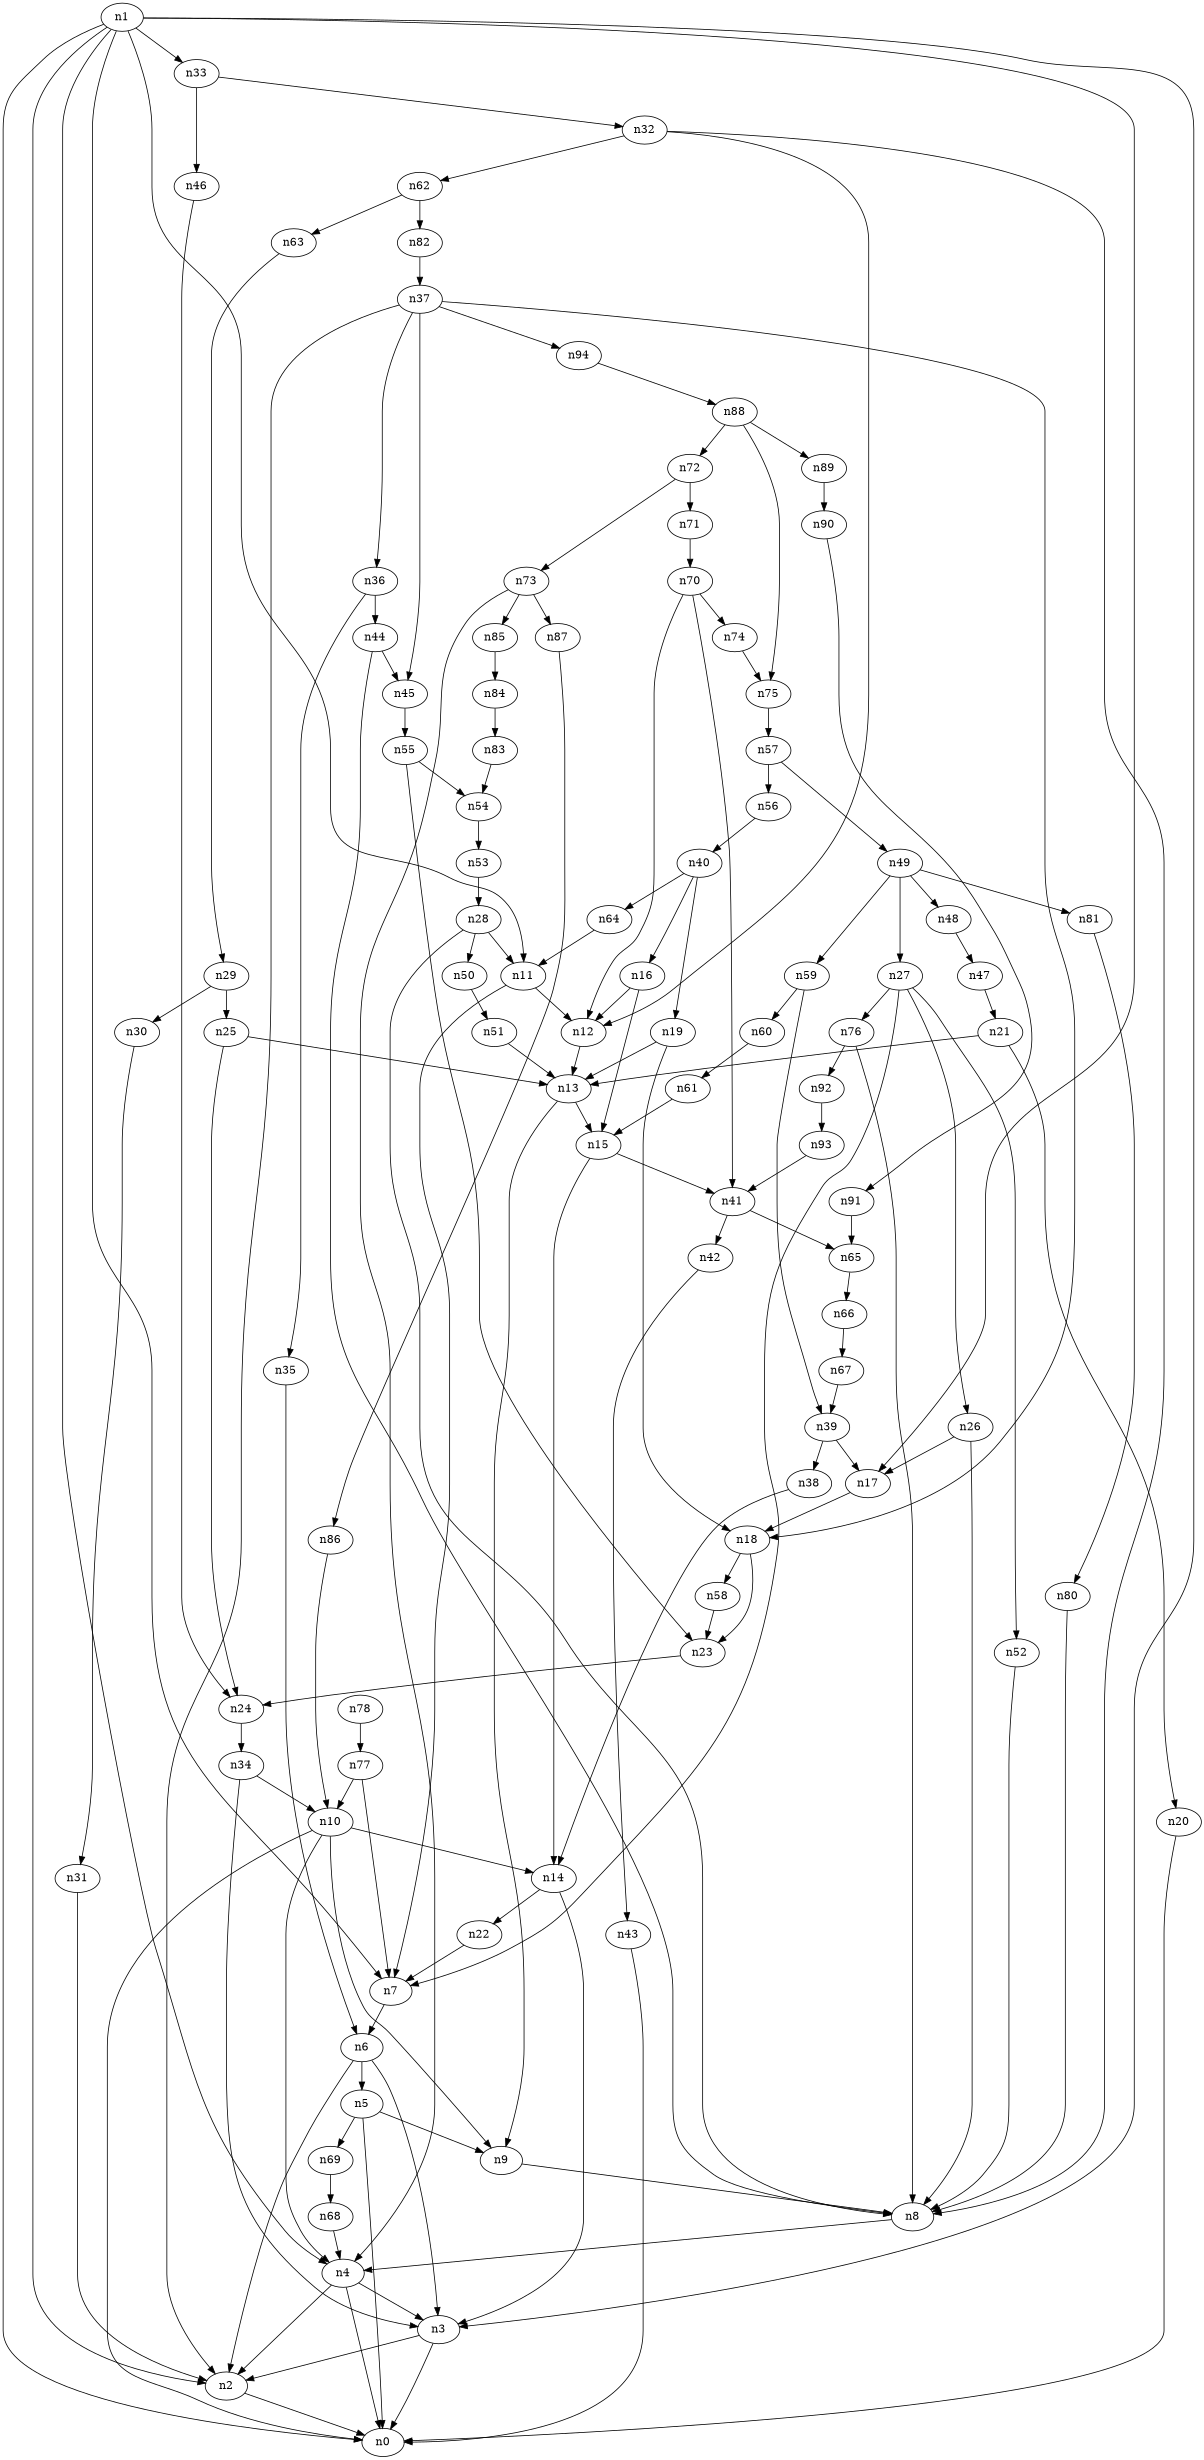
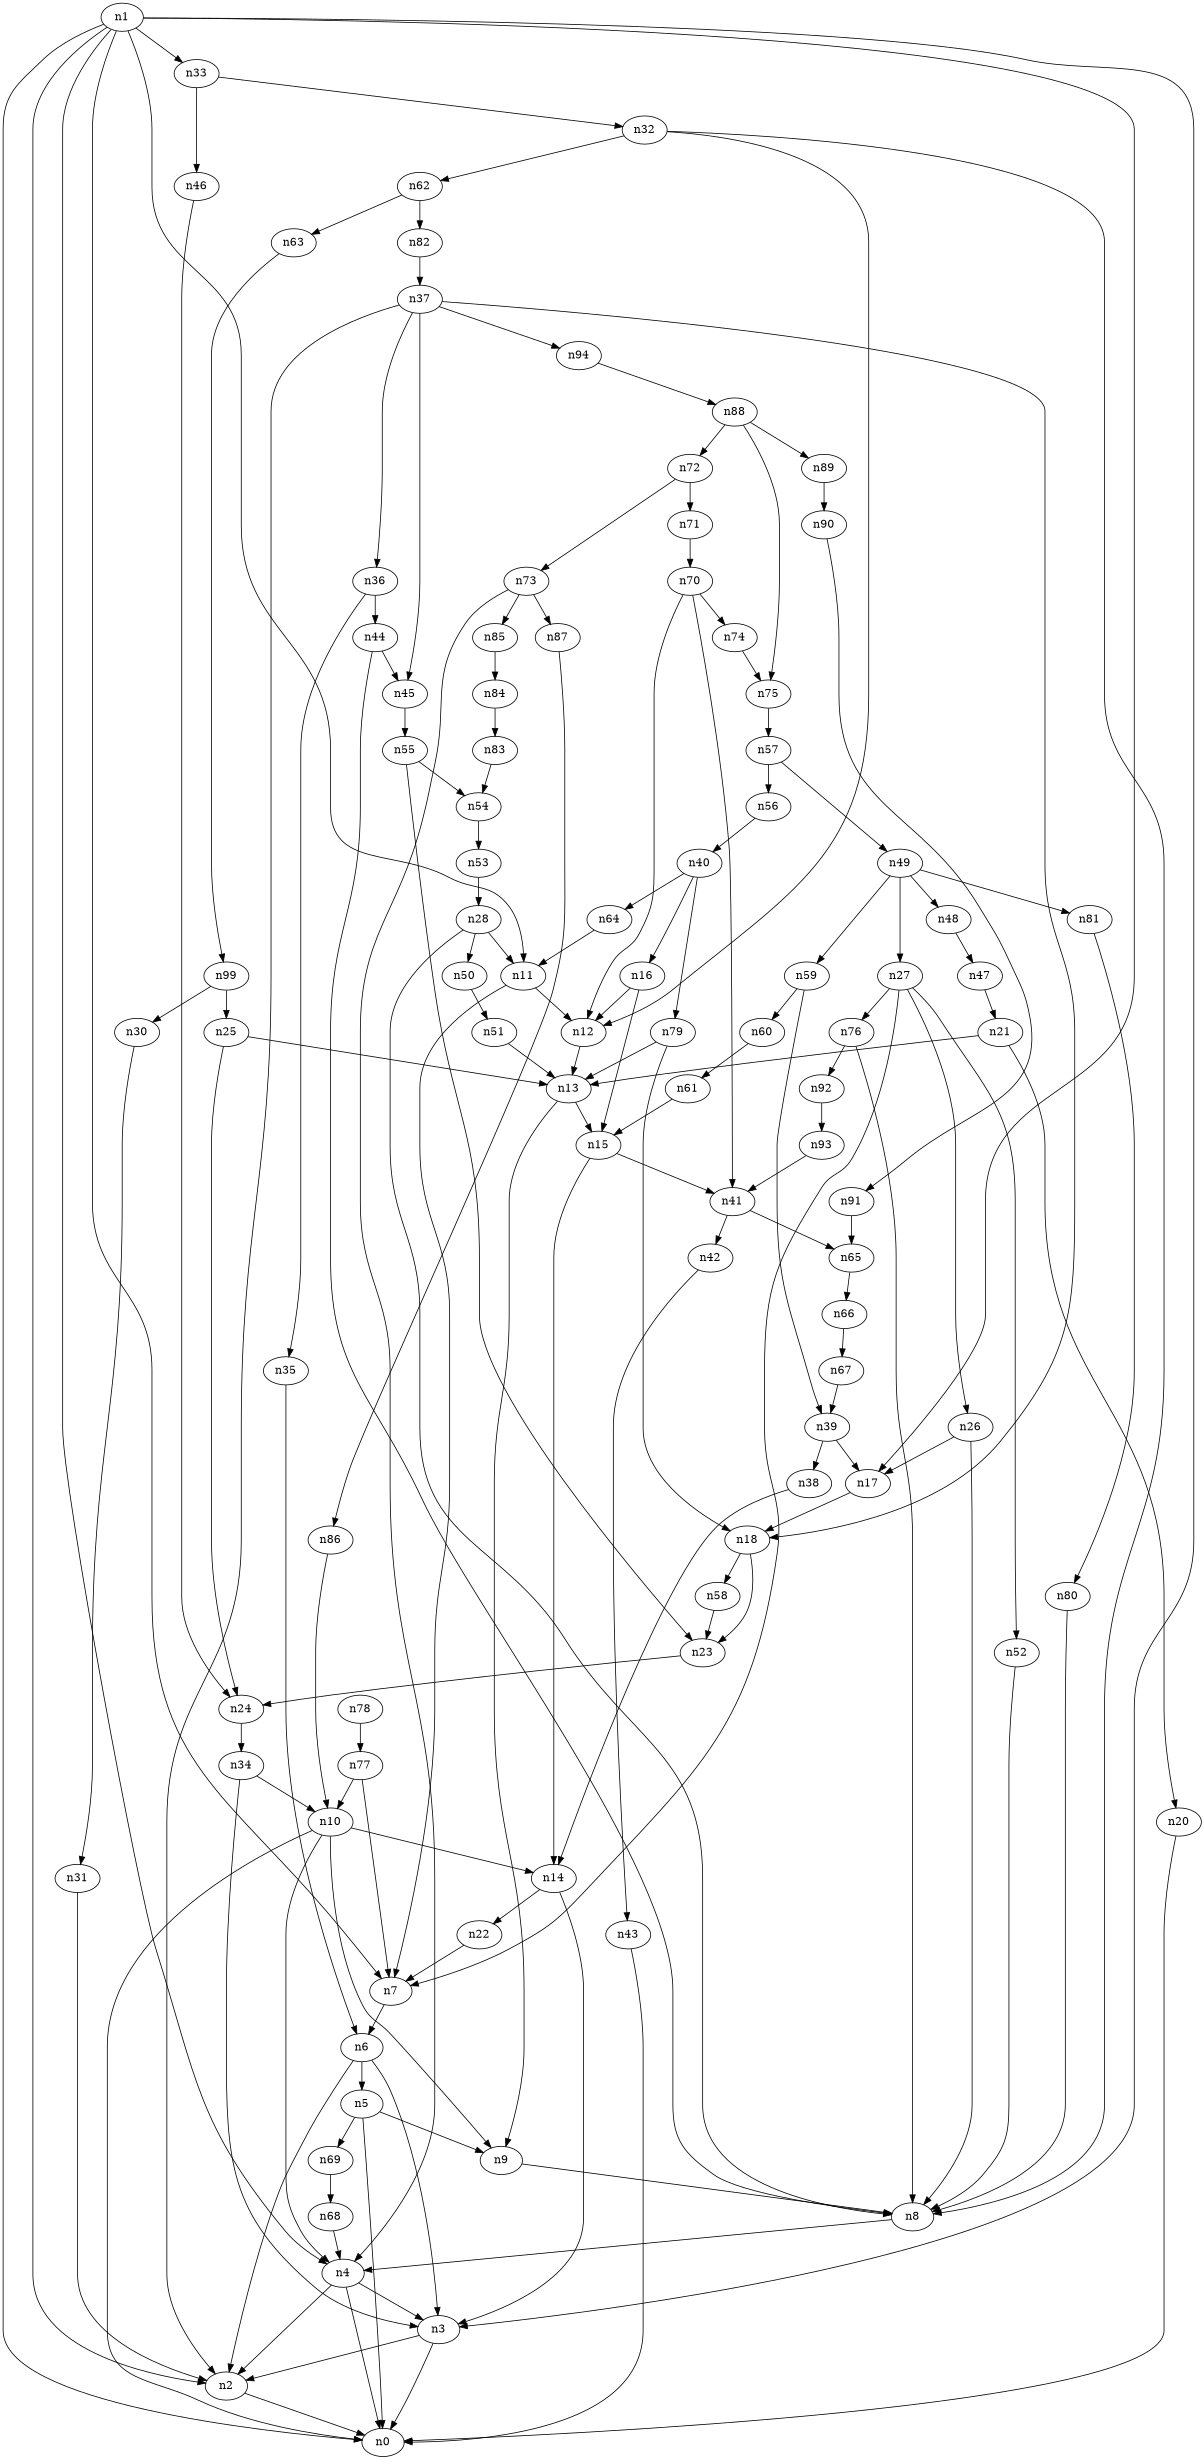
node "n29": label "n29" -> "n99"
node "n19": label "n19" -> "n79"
